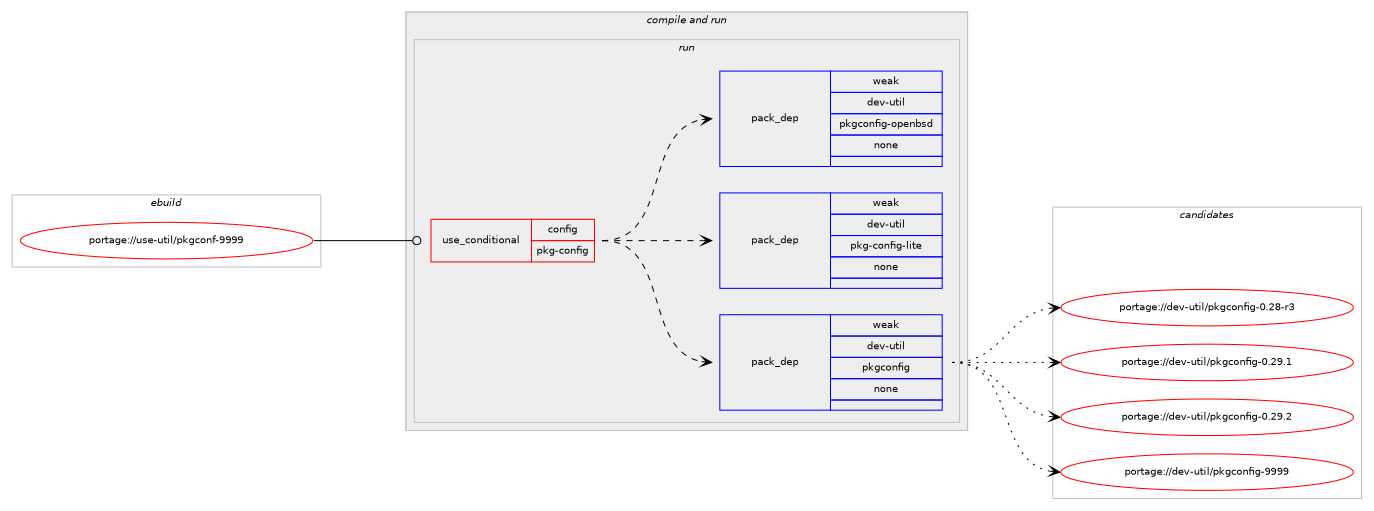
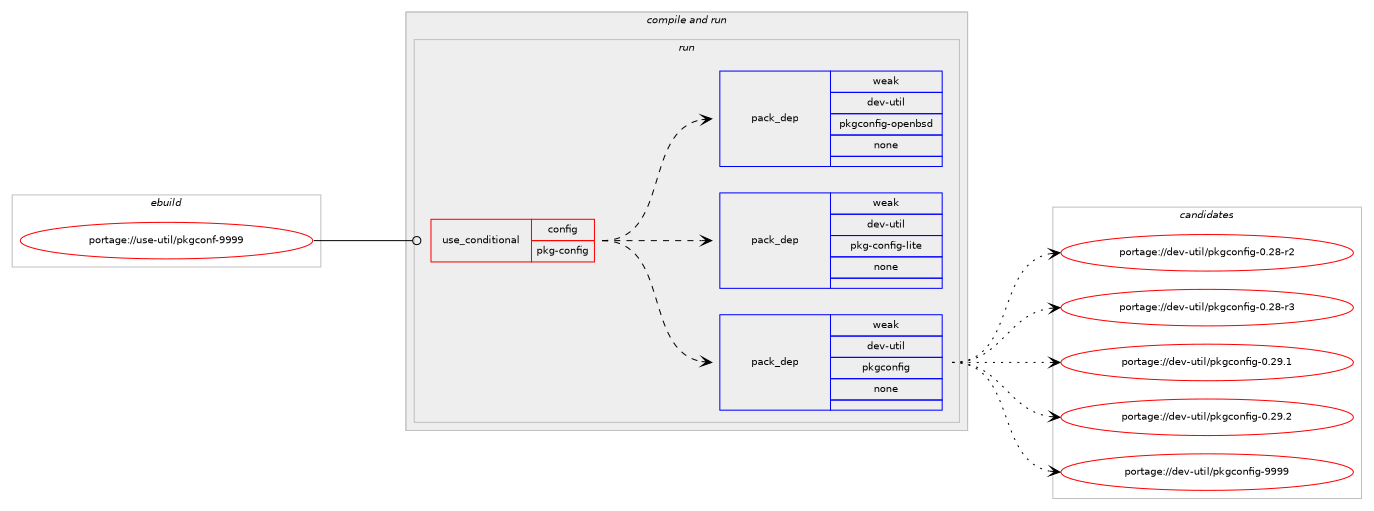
node "portage://dev-util/pkgconfig-0.28-r2": added
